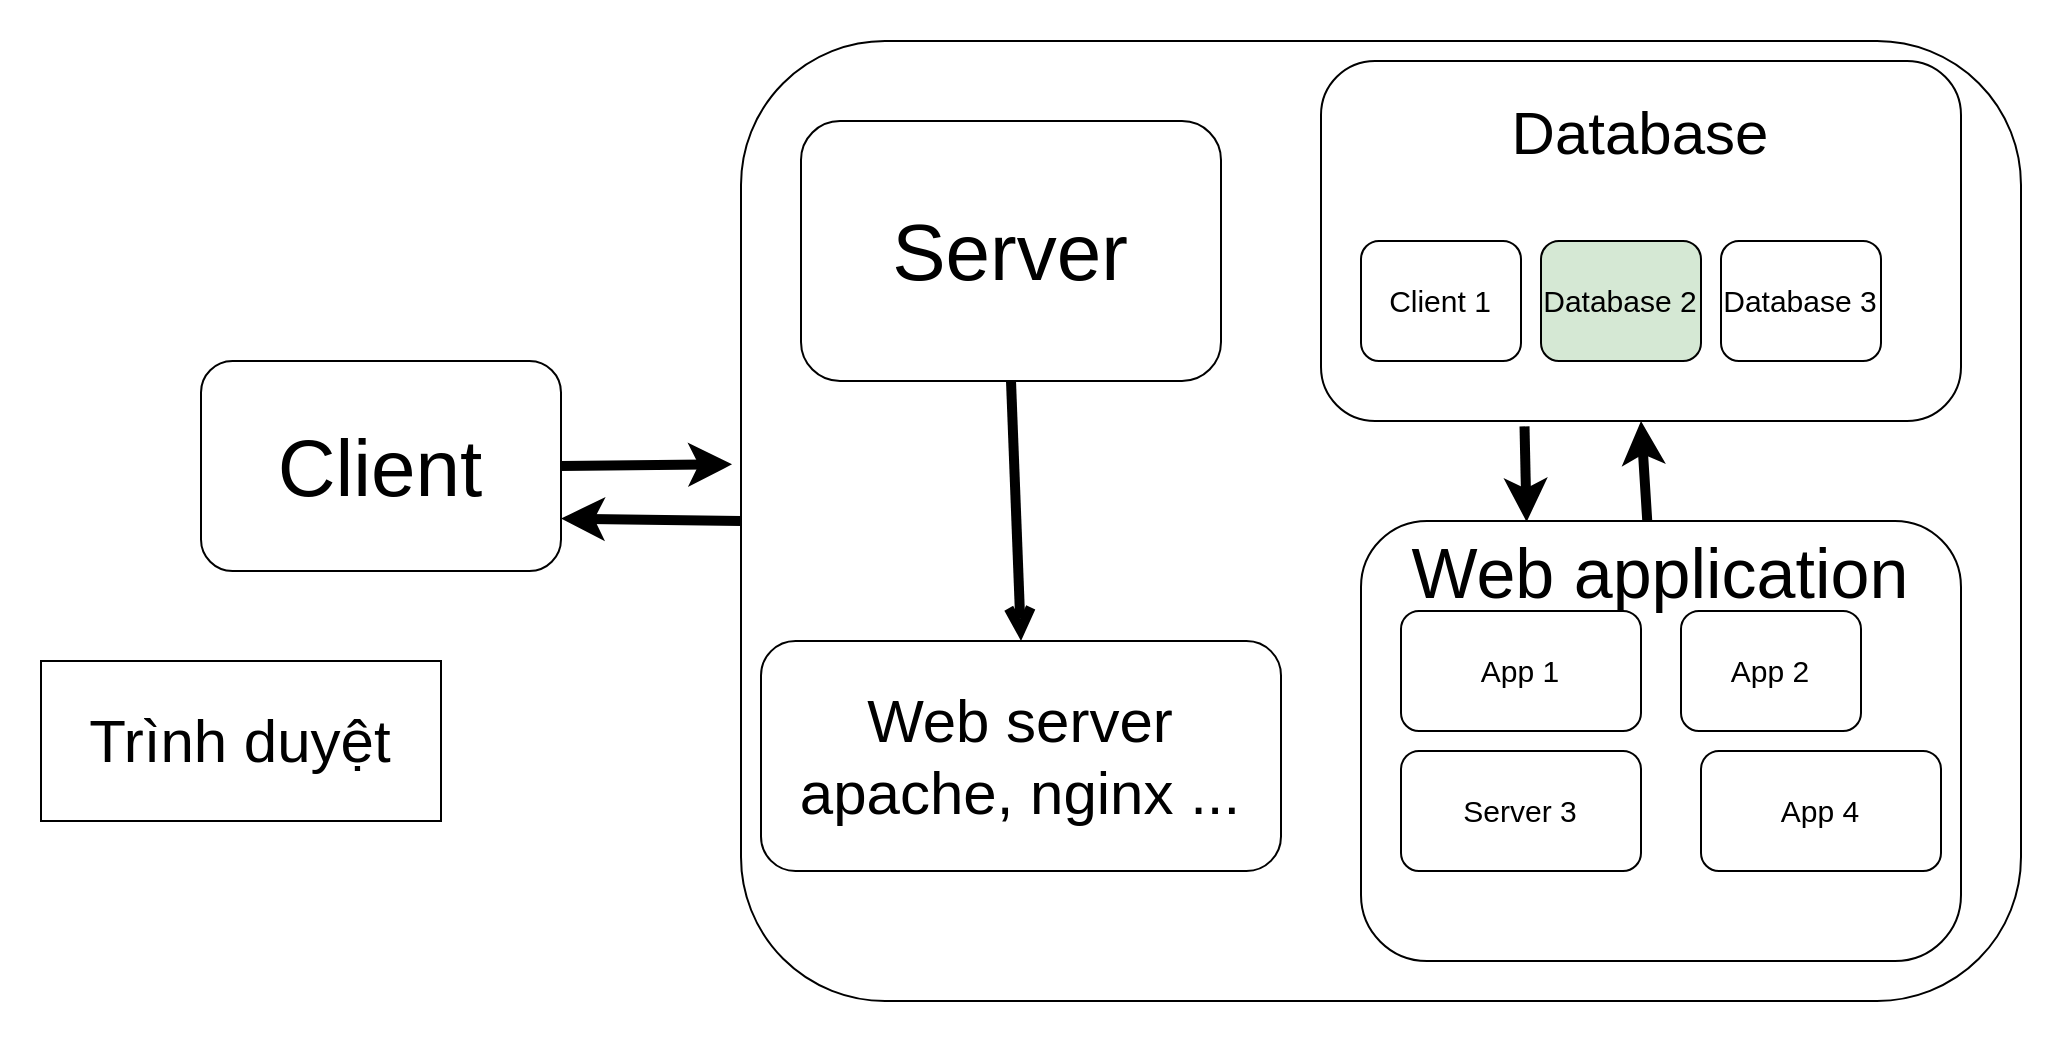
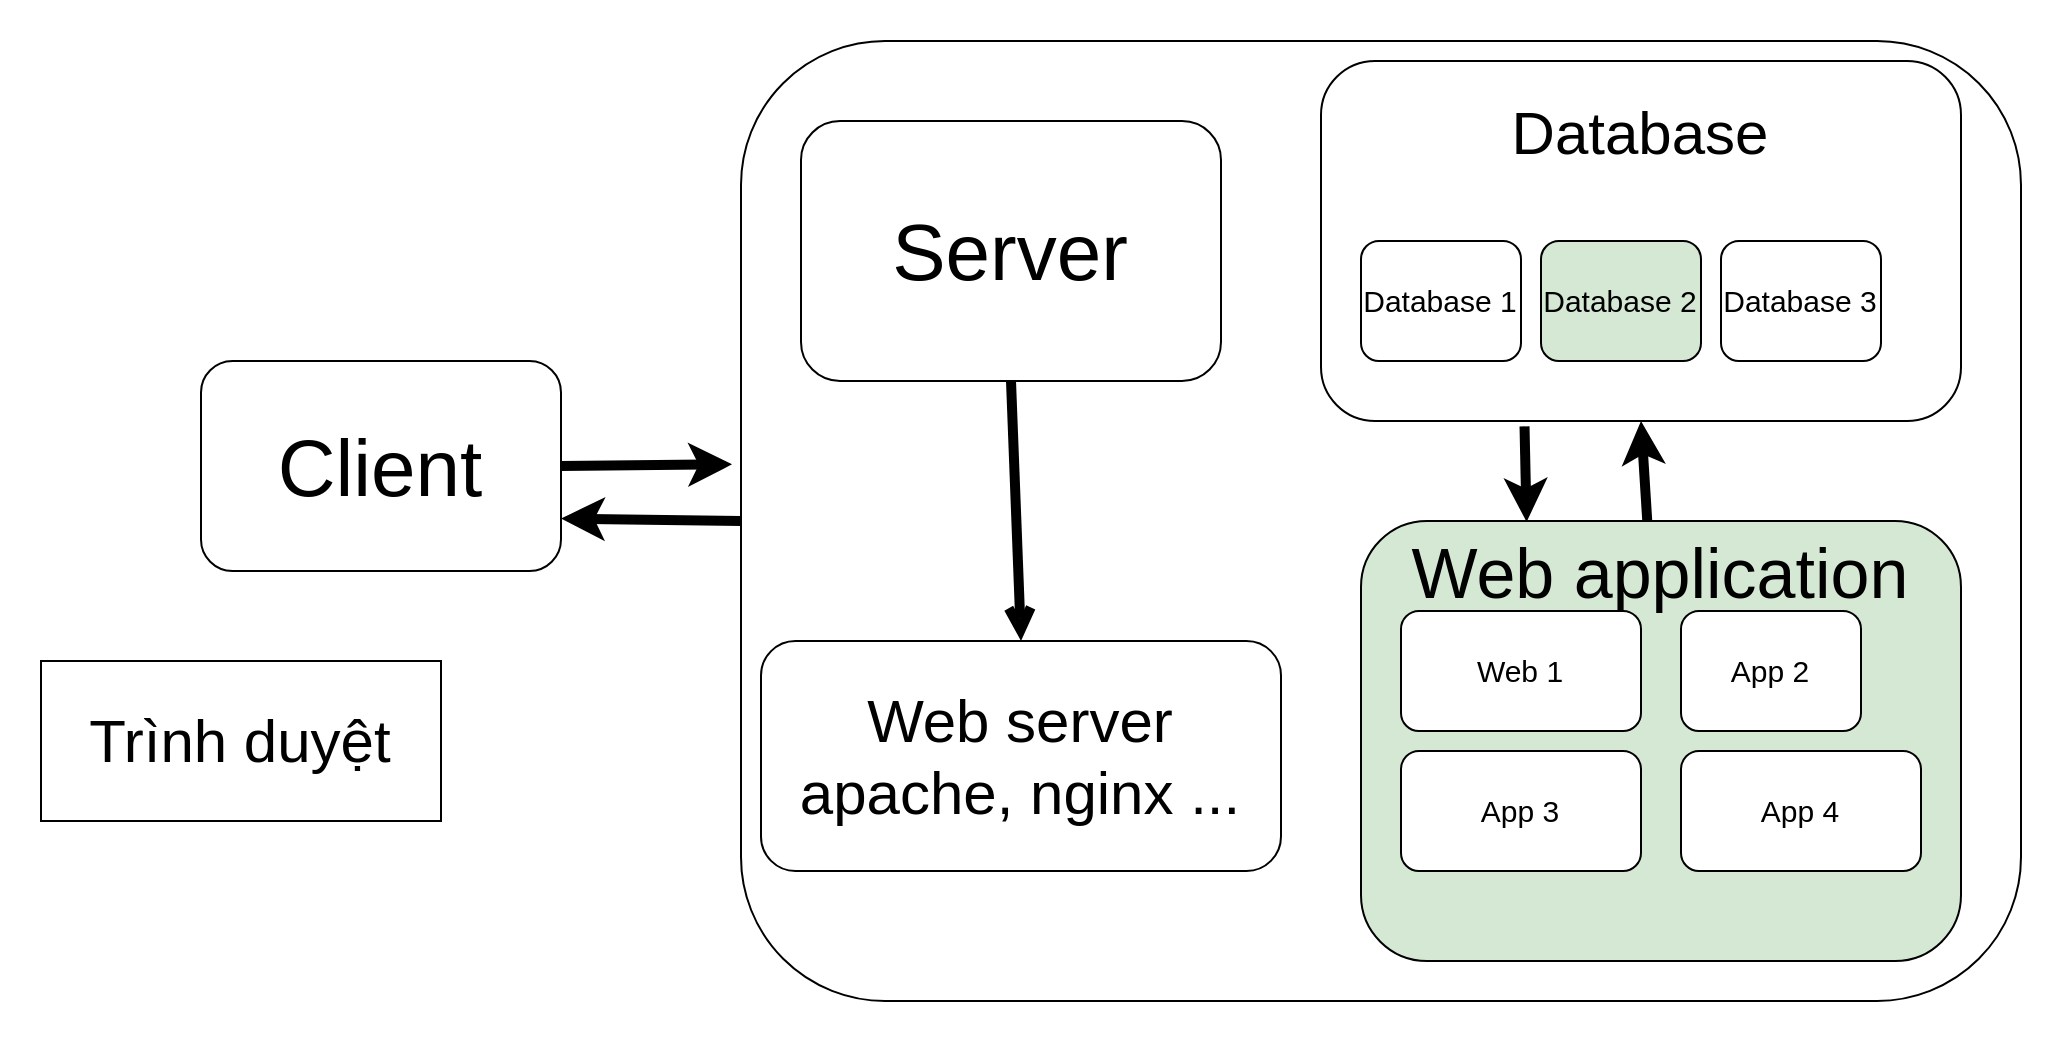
node "Client 1": label "Client 1" -> "Database 1"
node "App 1": label "App 1" -> "Web 1"
node "Web application": fillcolor #ffffff -> #d5e8d4
node "Server 3": label "Server 3" -> "App 3"
node "App 4": moved (1821, 811) -> (1801, 811)
